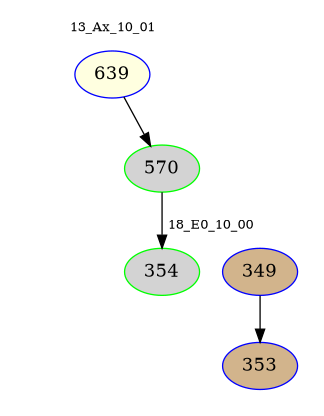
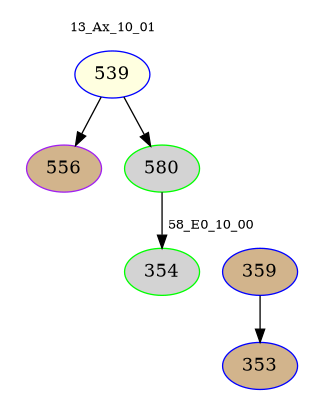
node "639": label "639" -> "539"
node "556": added
node "570": label "570" -> "580"
cluster "18_E0_10_00": label "18_E0_10_00" -> "58_E0_10_00"
node "349": label "349" -> "359"
